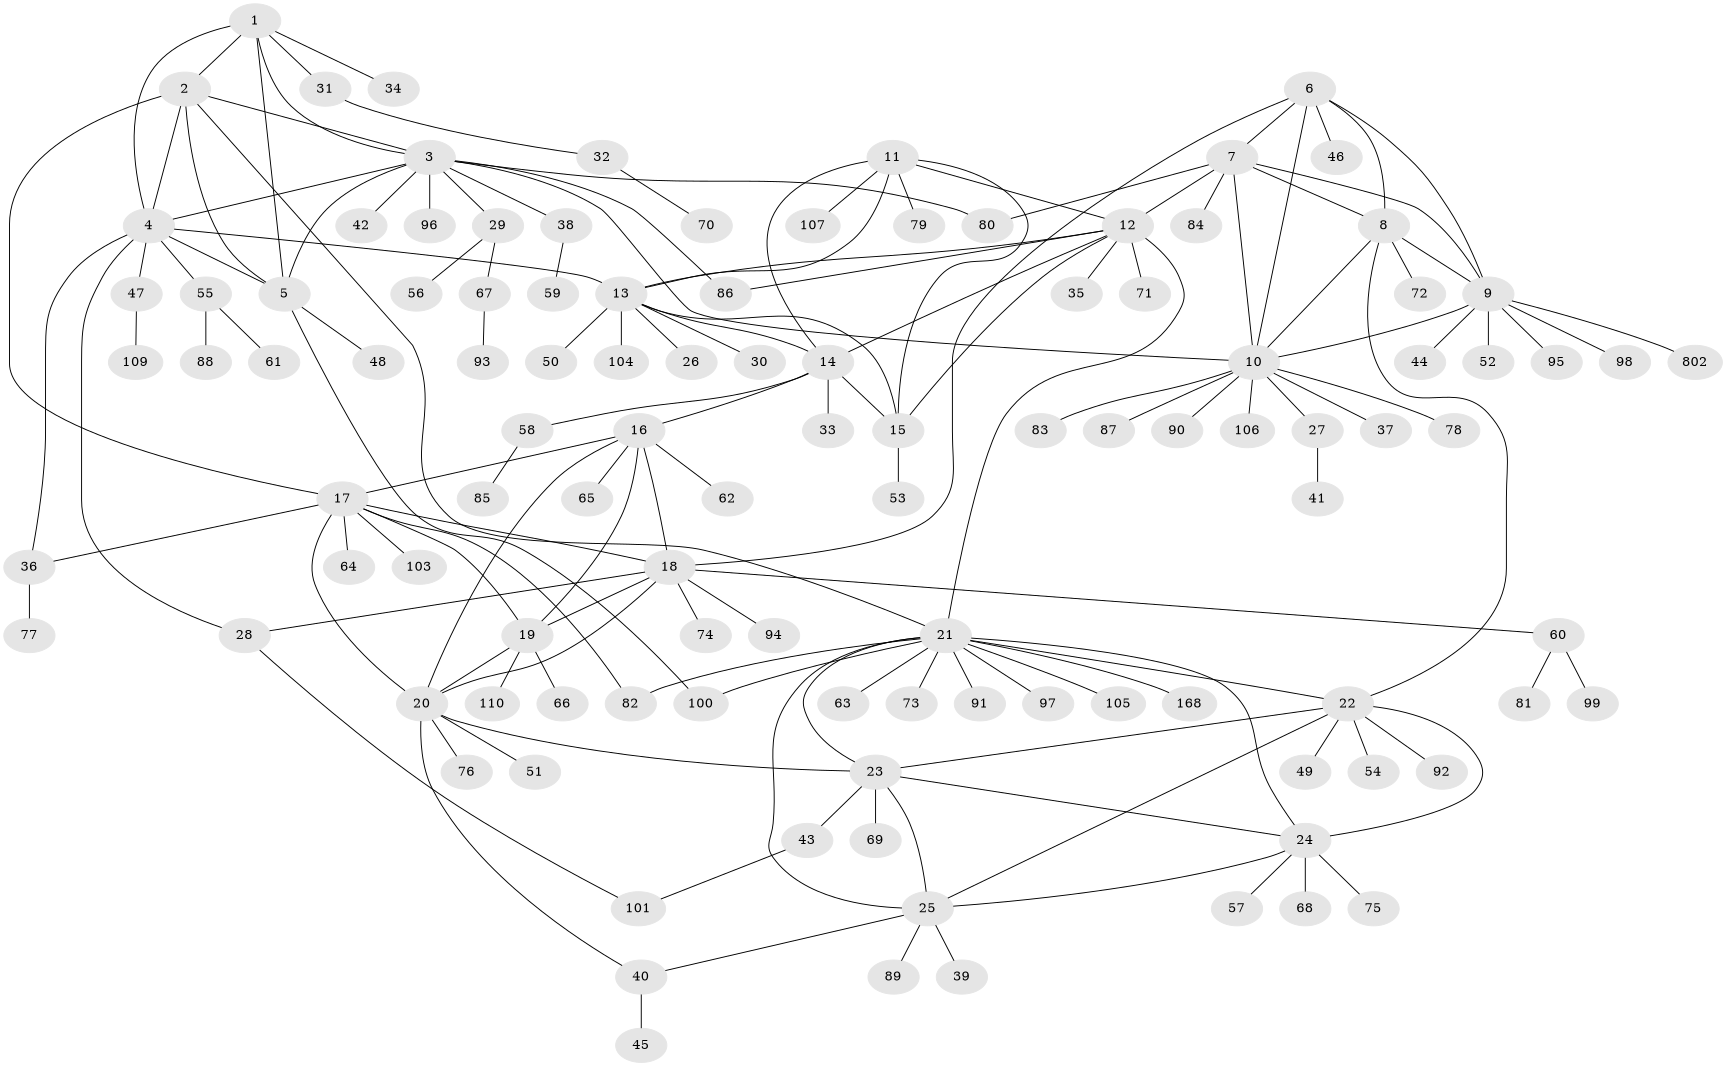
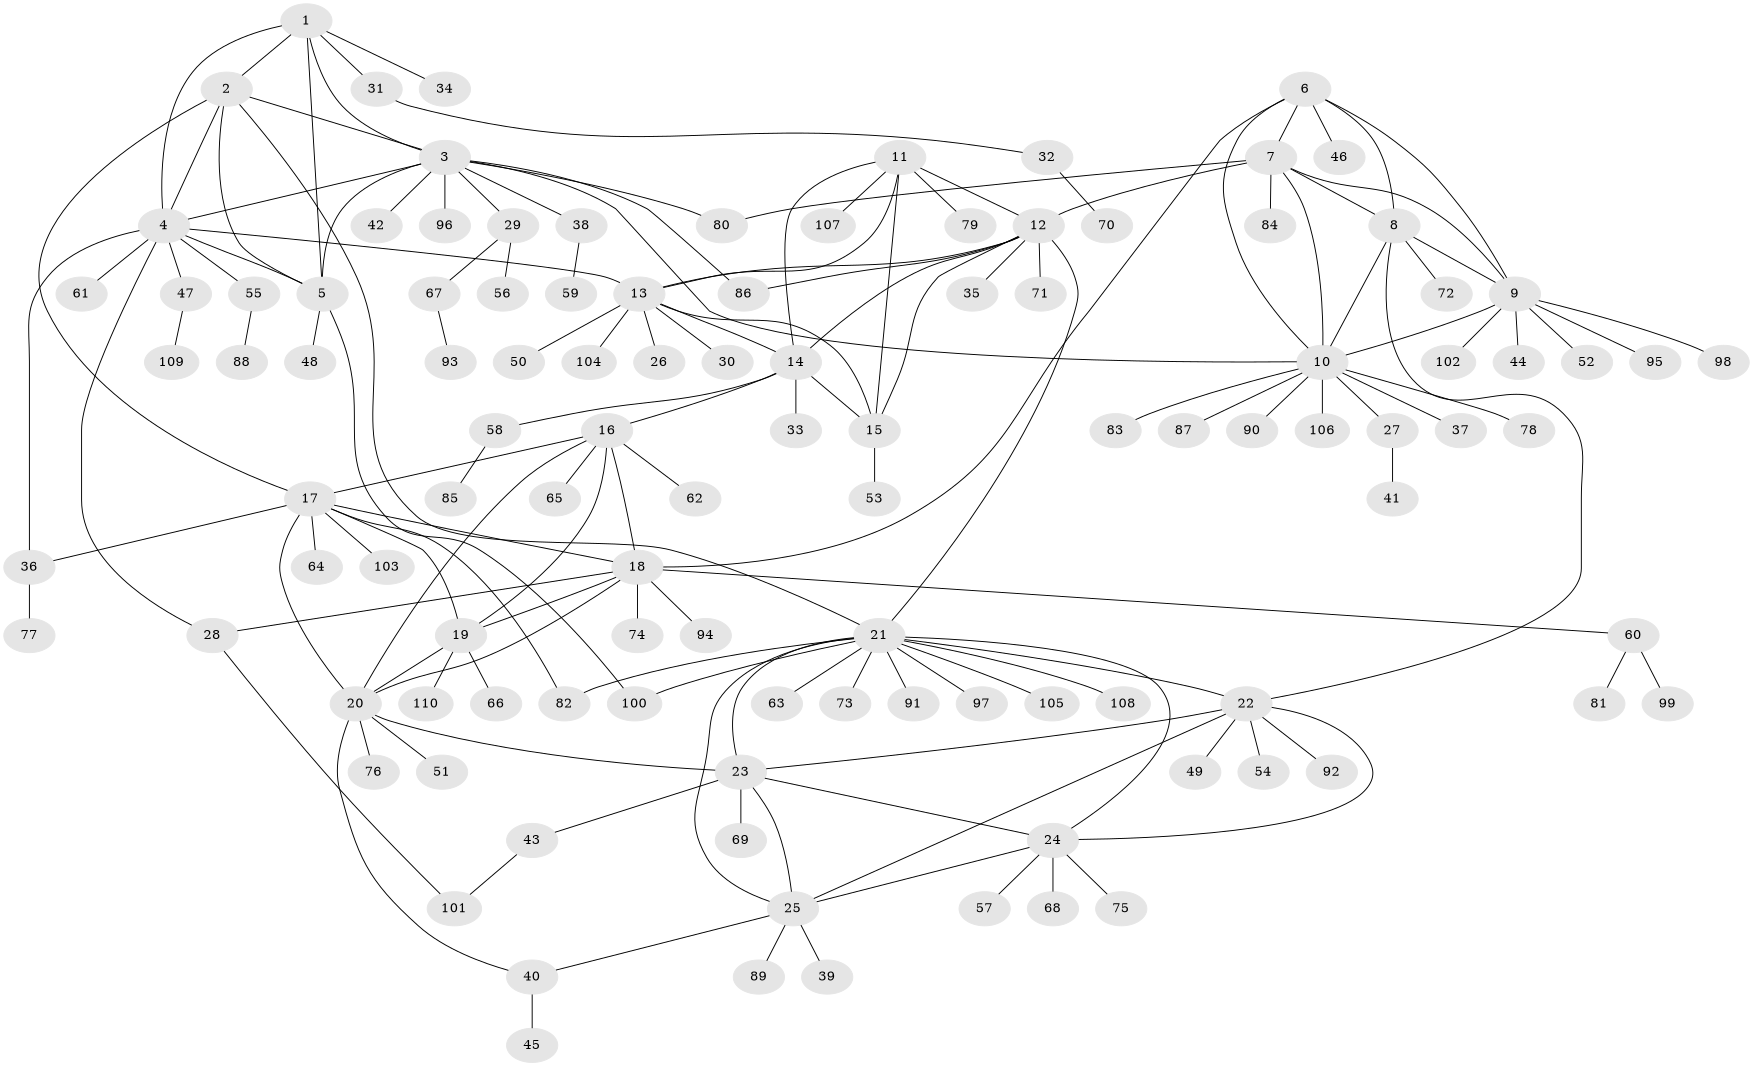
edge "55" -- "61": now "4" -- "61"
node "802": label "802" -> "102"
node "168": label "168" -> "108"
